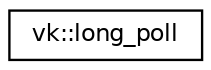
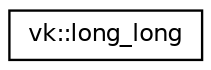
node "vk::long_poll": label "vk::long_poll" -> "vk::long_long"
